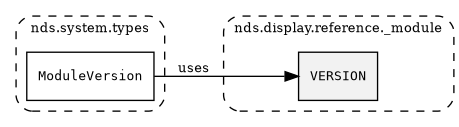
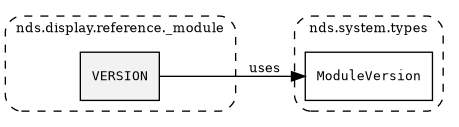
edge "ModuleVersion" -> "VERSION": reversed
